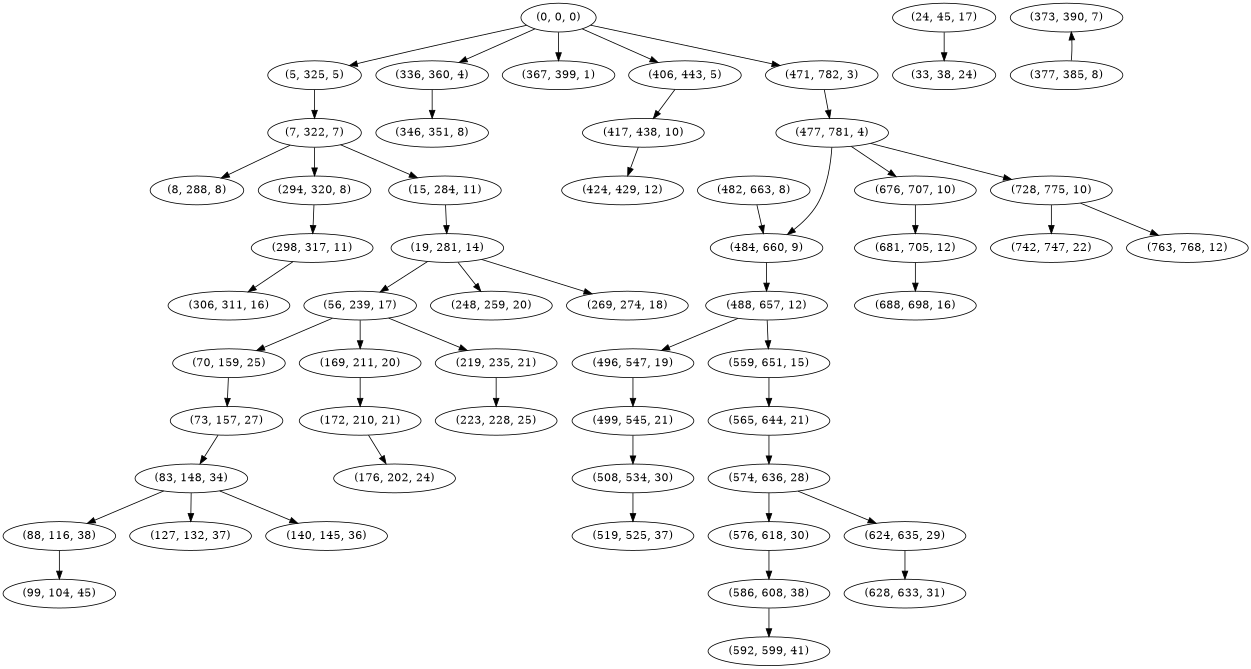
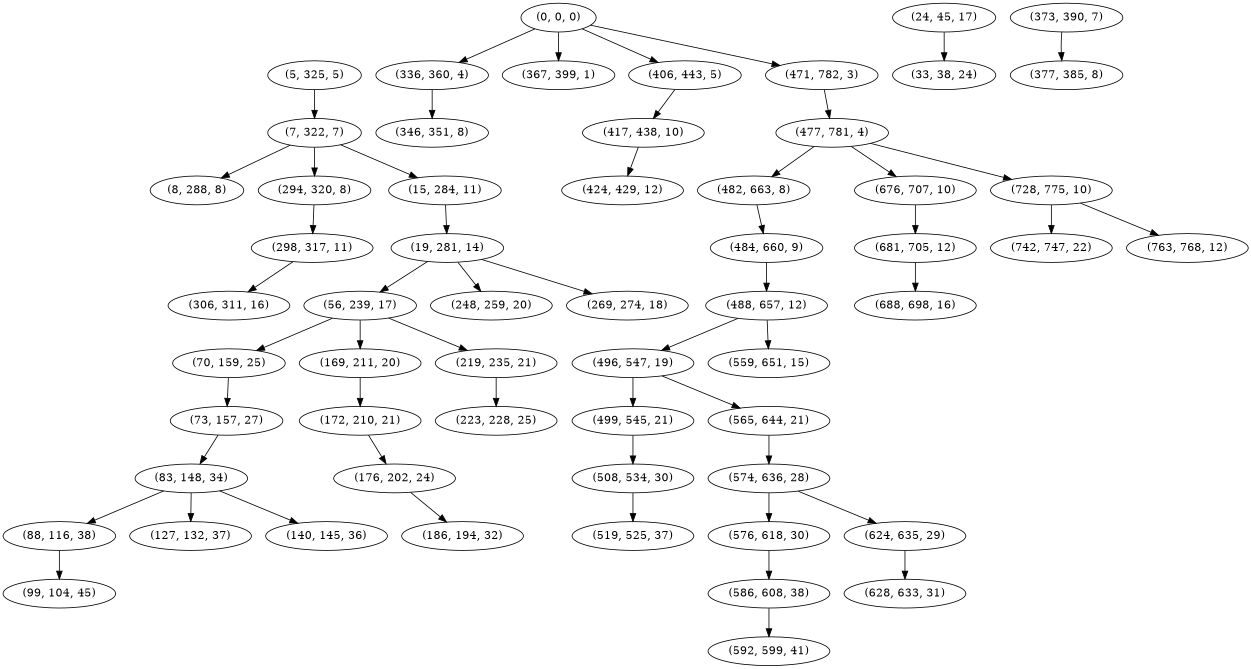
edge "(0, 0, 0)" -> "(5, 325, 5)": removed
edge "(377, 385, 8)" -> "(373, 390, 7)": reversed
edge "(477, 781, 4)" -> "(484, 660, 9)": now "(477, 781, 4)" -> "(482, 663, 8)"
edge "(559, 651, 15)" -> "(565, 644, 21)": now "(496, 547, 19)" -> "(565, 644, 21)"
node "(186, 194, 32)": added
